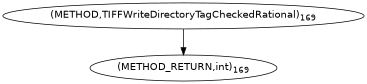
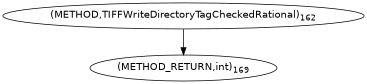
node "(METHOD,TIFFWriteDirectoryTagCheckedRational)": text "169" -> "162"
